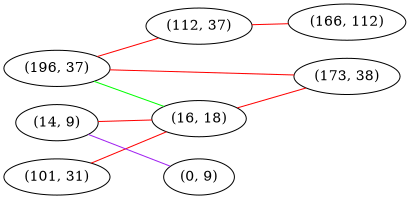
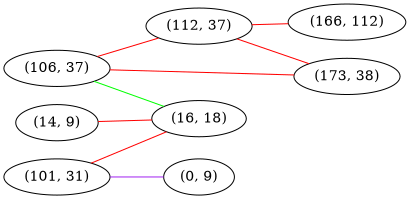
node "(196, 37)": label "(196, 37)" -> "(106, 37)"
edge "(173, 38)" -- "(16, 18)": now "(173, 38)" -- "(112, 37)"
edge "(14, 9)" -- "(0, 9)": now "(101, 31)" -- "(0, 9)"
